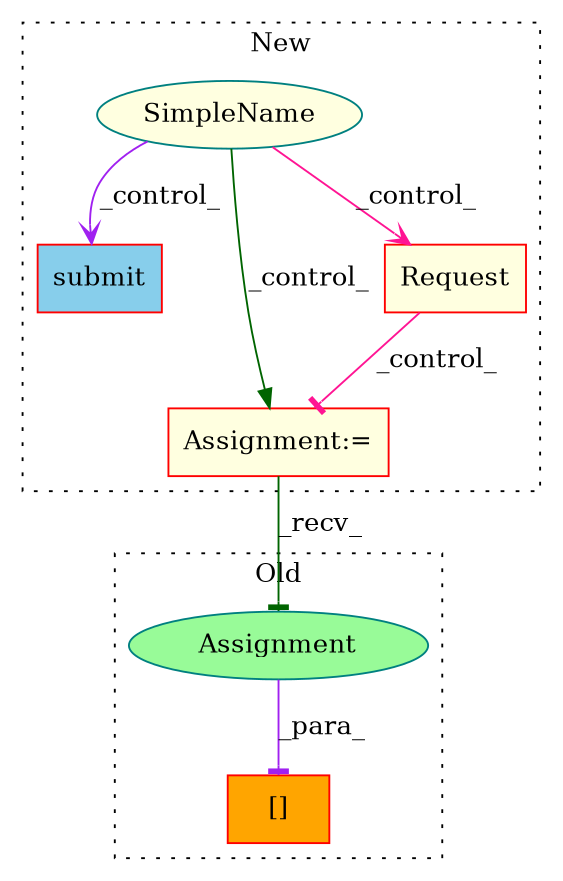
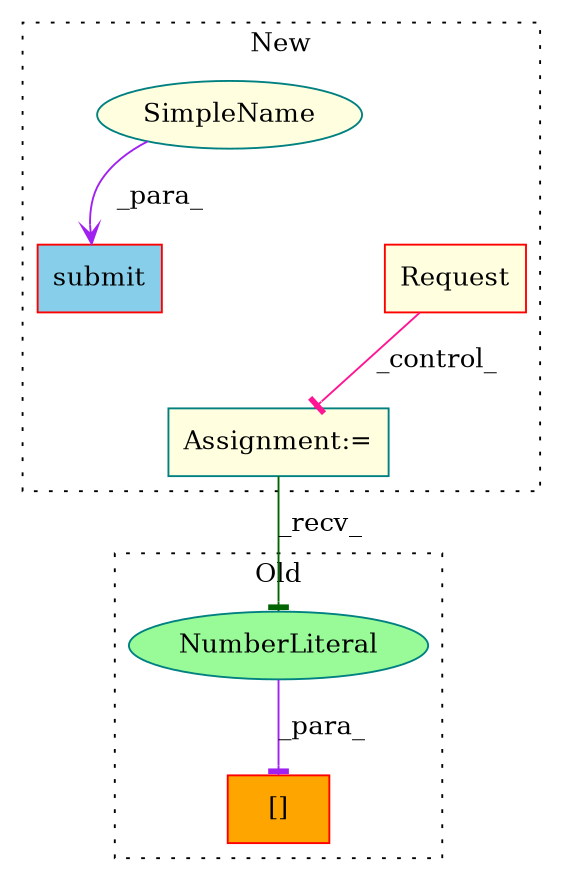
edge "SimpleName" -> "Request": removed, label "_control_"
edge "SimpleName" -> "submit": label "_control_" -> "_para_"
edge "SimpleName" -> "Assignment:=": removed, label "_control_"
node "Assignment:=": color red -> teal
node "Assignment": label "Assignment" -> "NumberLiteral"
